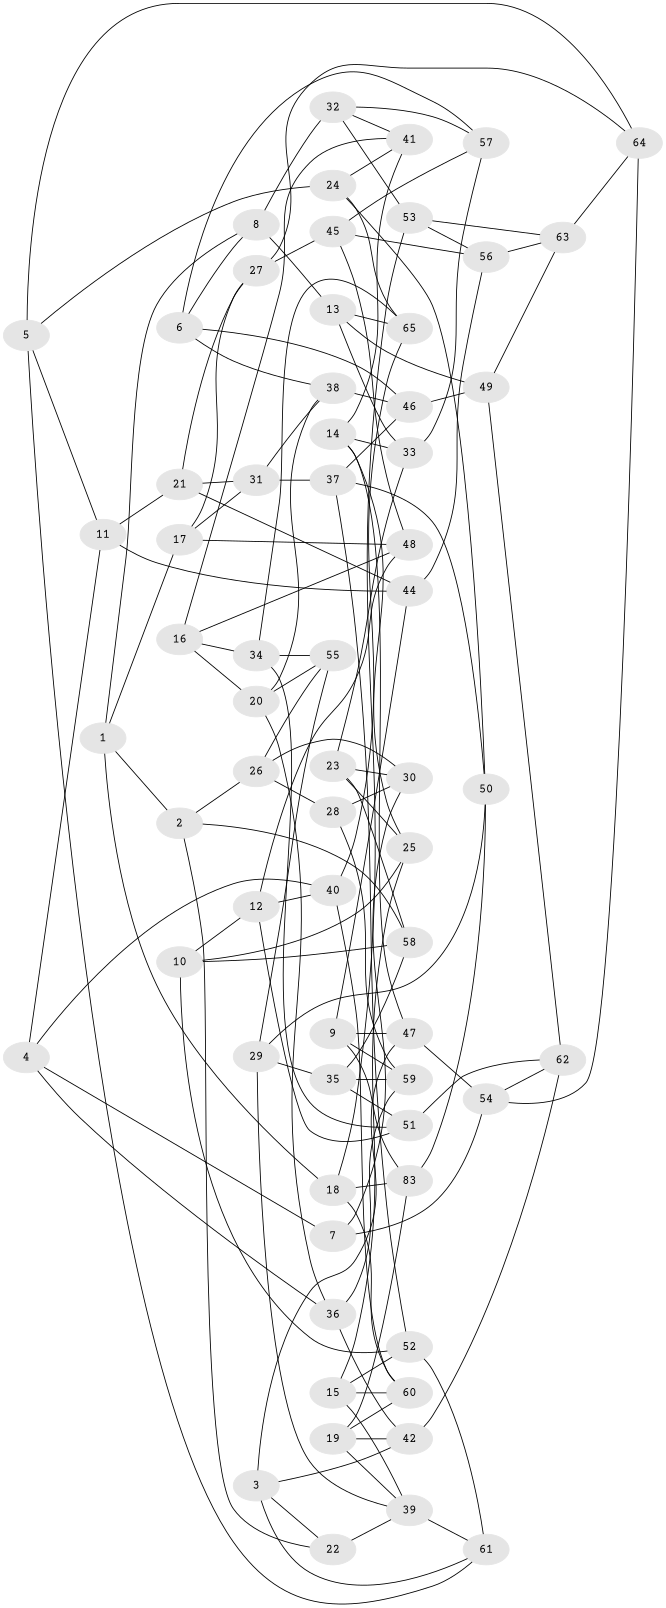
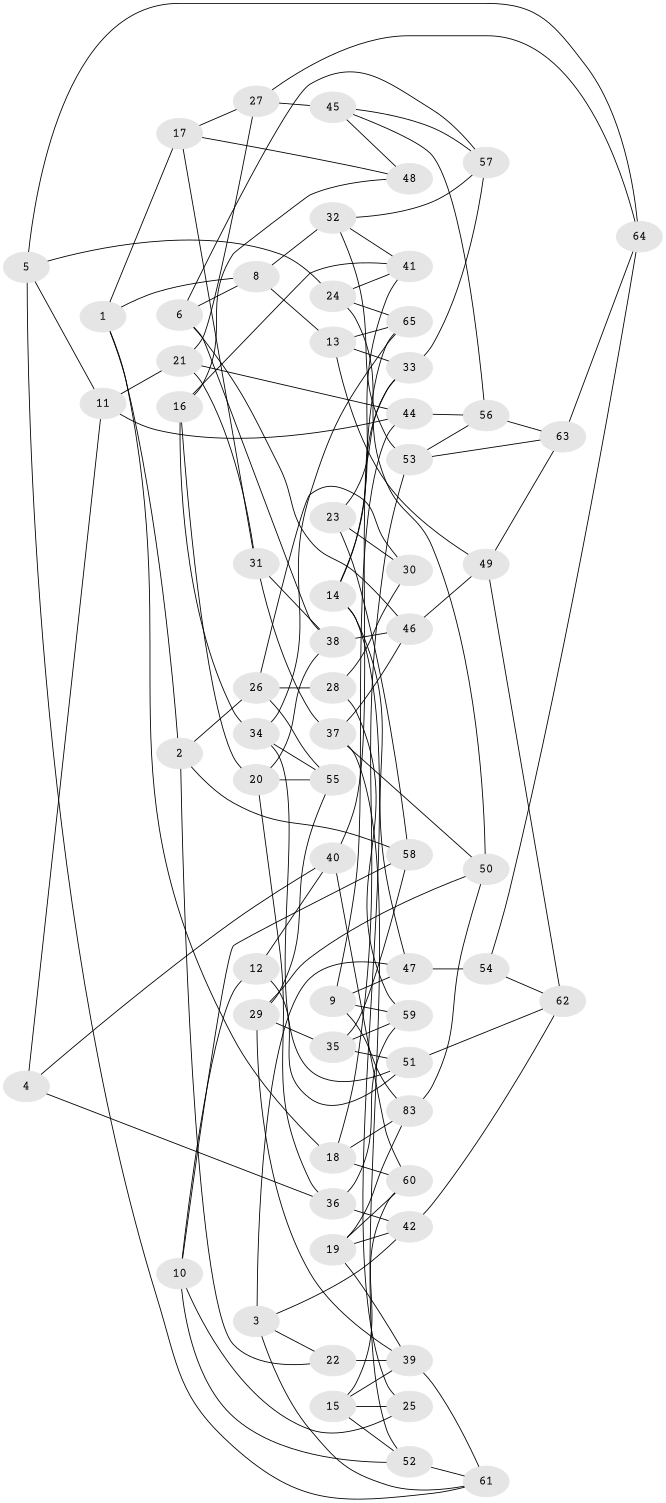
edge "48" -- "12": removed
edge "23" -- "25": removed
node "7": removed
